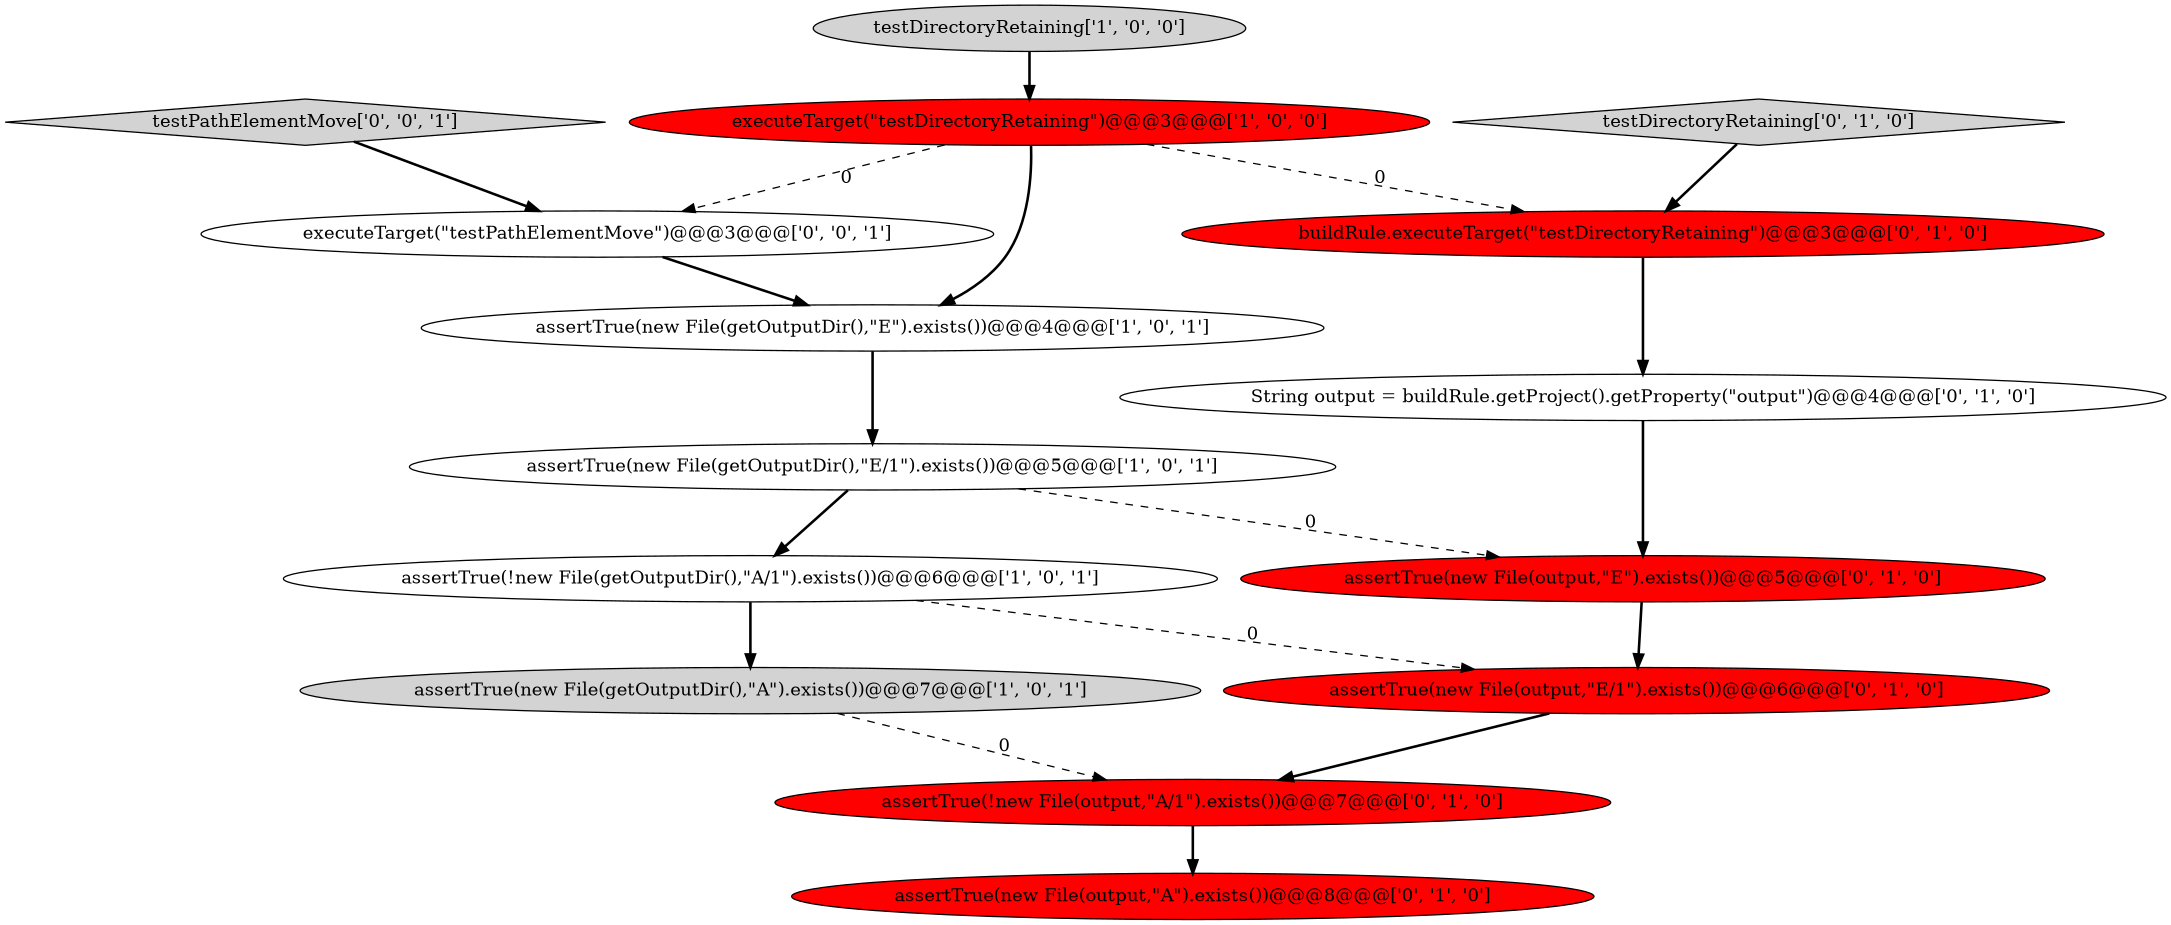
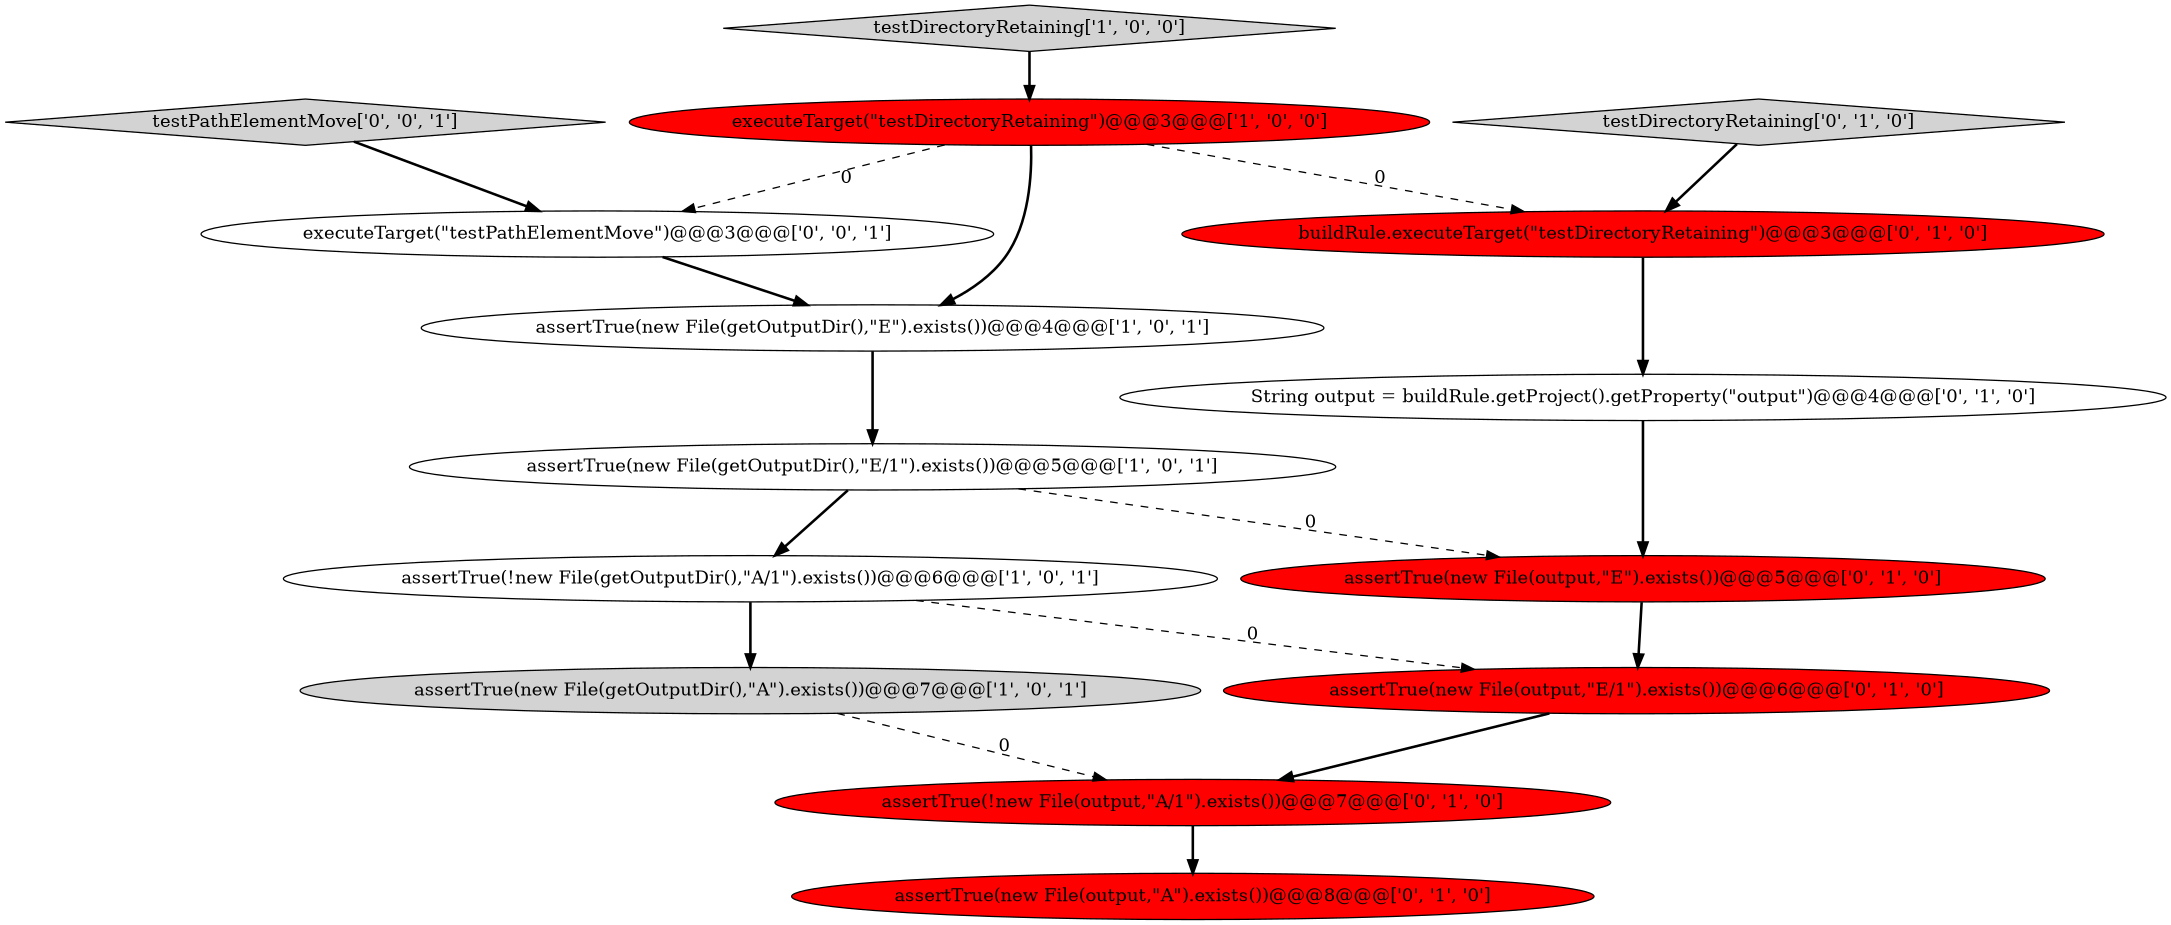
node "testDirectoryRetaining['1', '0', '0']": shape ellipse -> diamond
